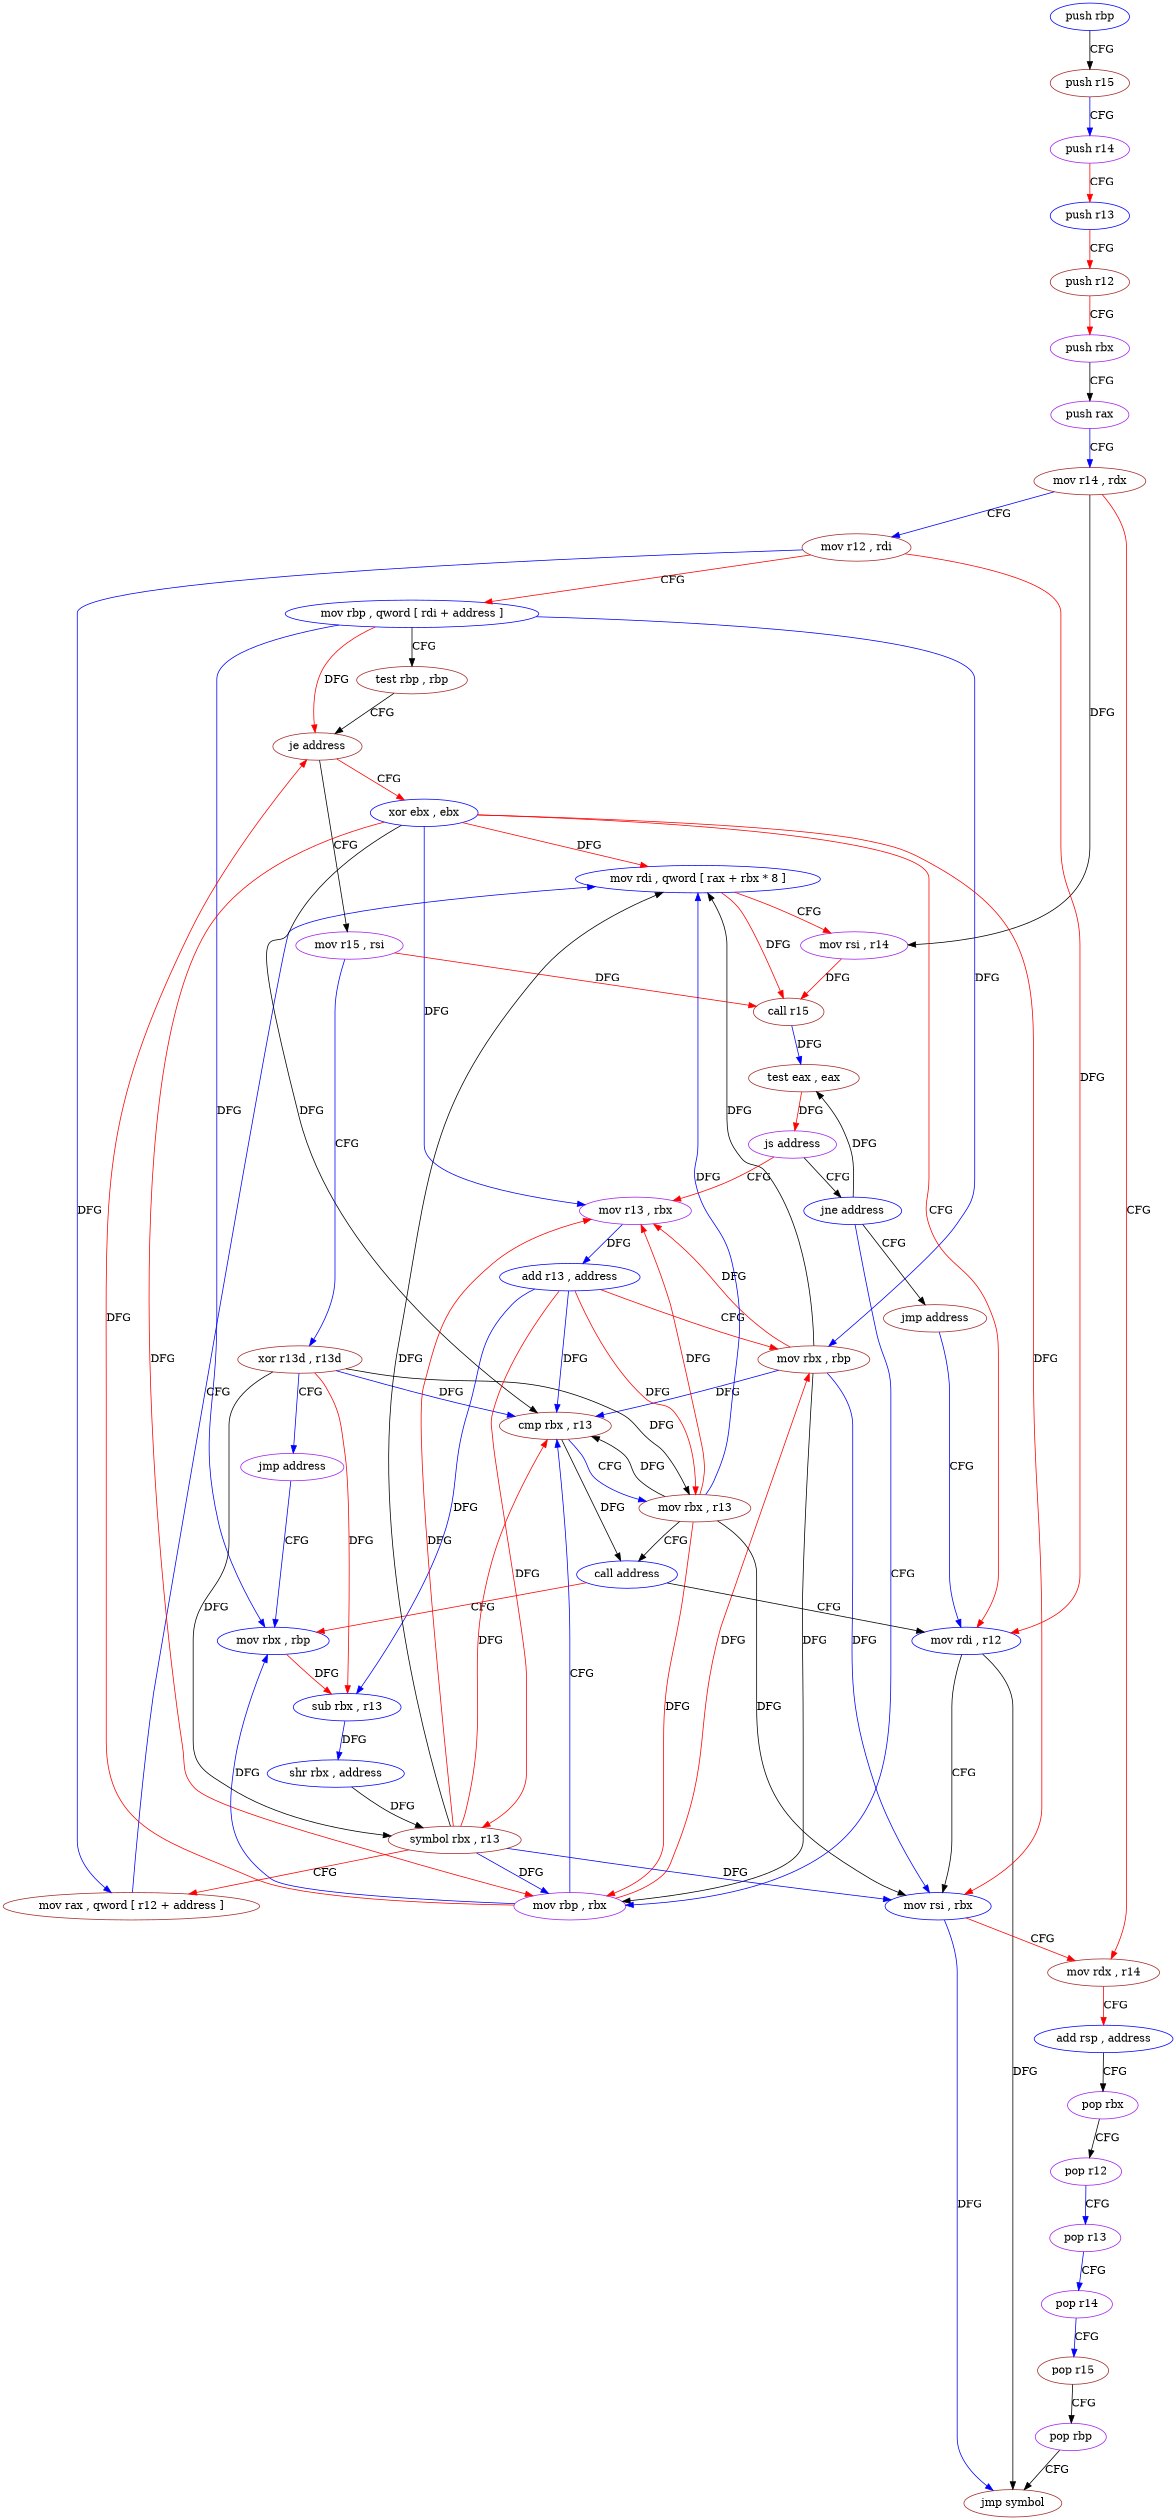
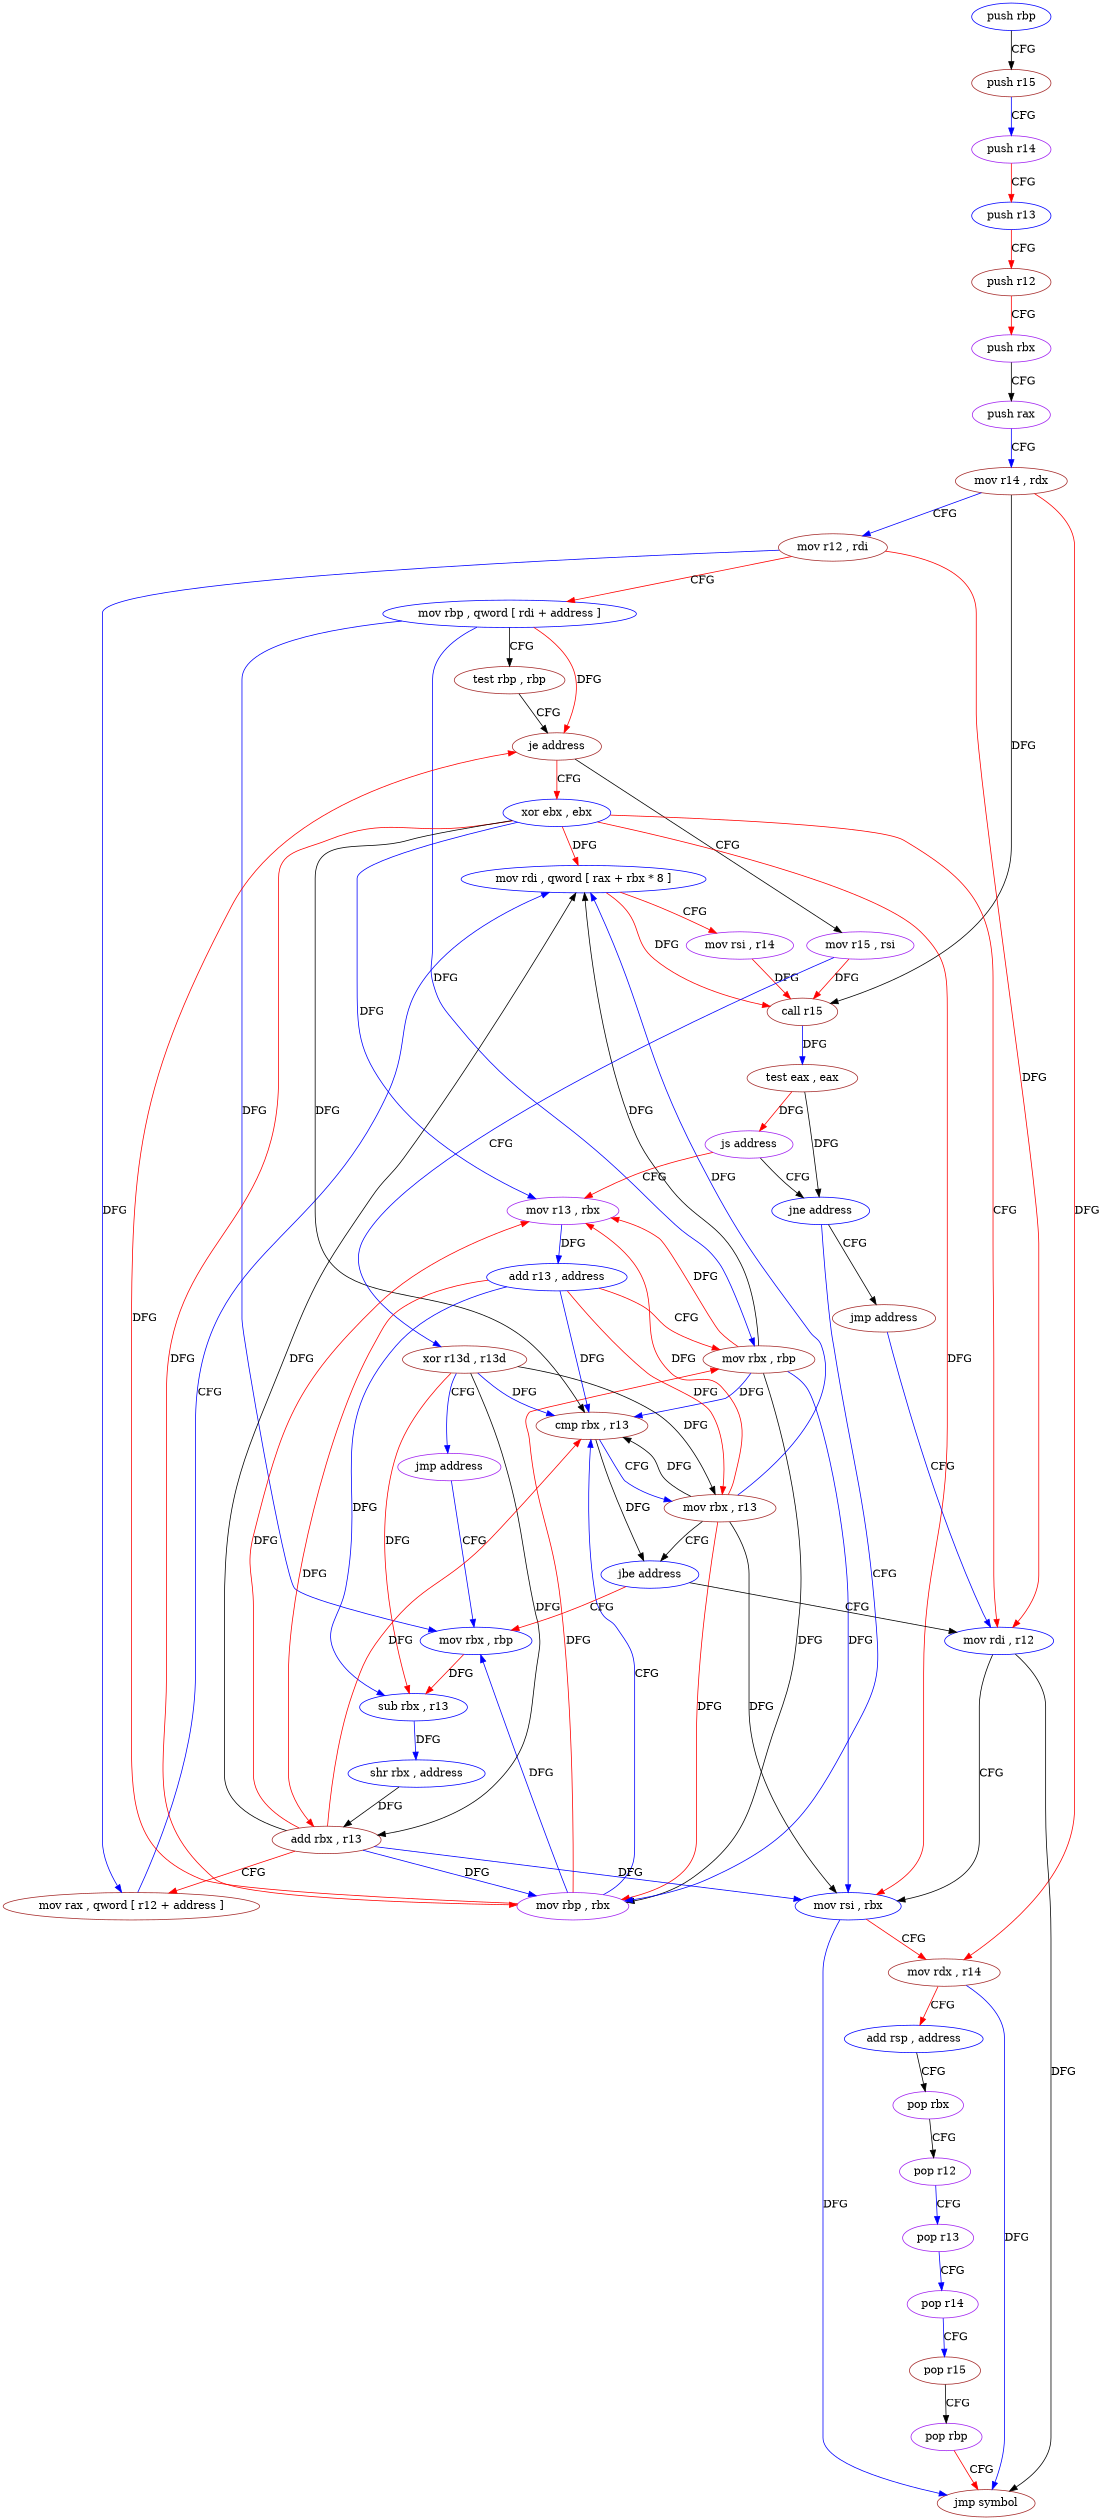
edge "mov r14 , rdx" -> "mov rsi , r14": now "mov r14 , rdx" -> "call r15"
edge "jne address" -> "test eax , eax": reversed
edge "mov r14 , rdx" -> "mov rdx , r14": label "CFG" -> "DFG"
node "call address": label "call address" -> "jbe address"
node "symbol rbx , r13": label "symbol rbx , r13" -> "add rbx , r13"
edge "mov rdx , r14" -> "jmp symbol": added, label "DFG"
edge "pop rbp" -> "jmp symbol": color black -> red
